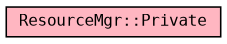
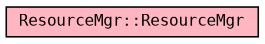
node "ResourceMgr::Private": label "ResourceMgr::Private" -> "ResourceMgr::ResourceMgr"
